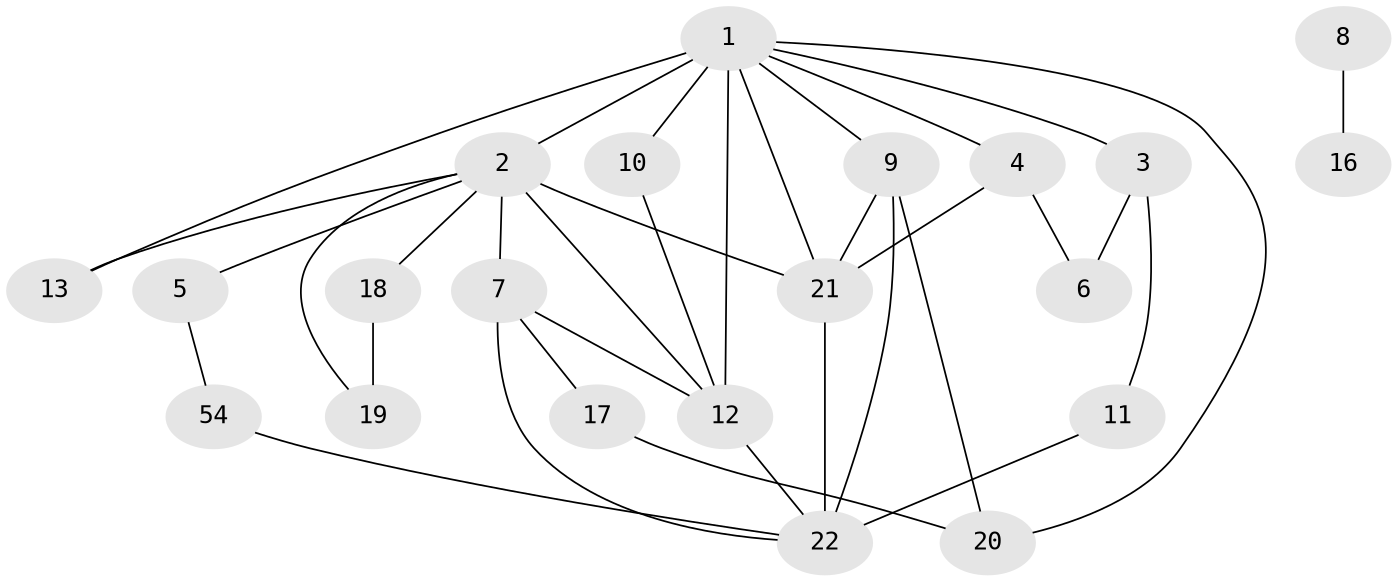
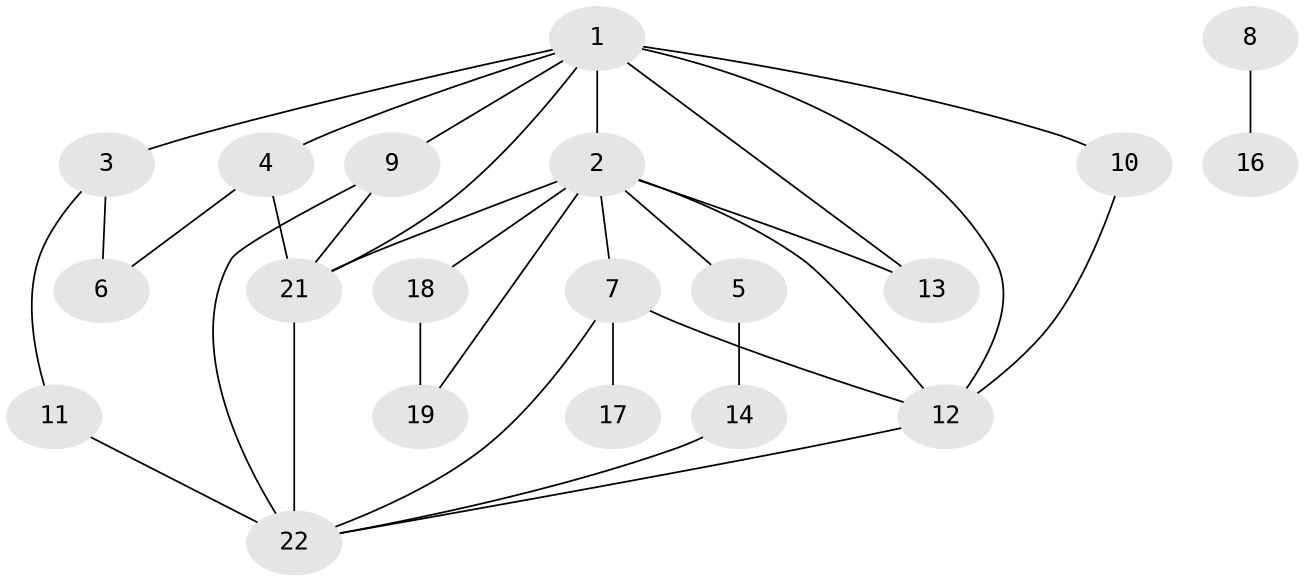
node "54": label "54" -> "14"
node "20": removed
